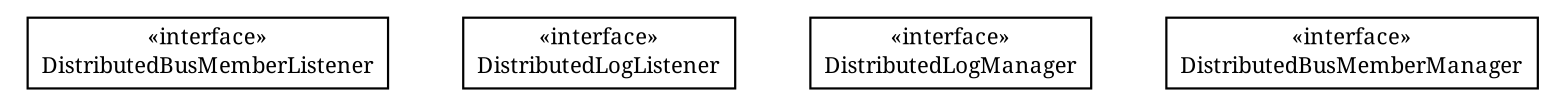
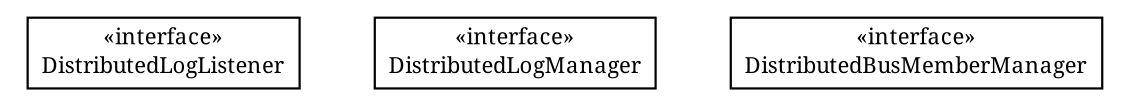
node "DistributedBusMemberListener": removed
